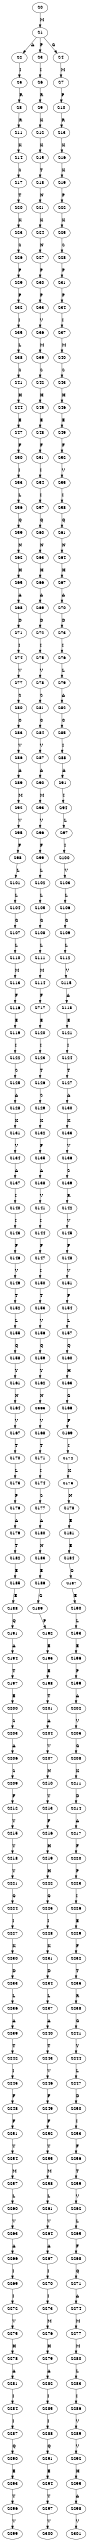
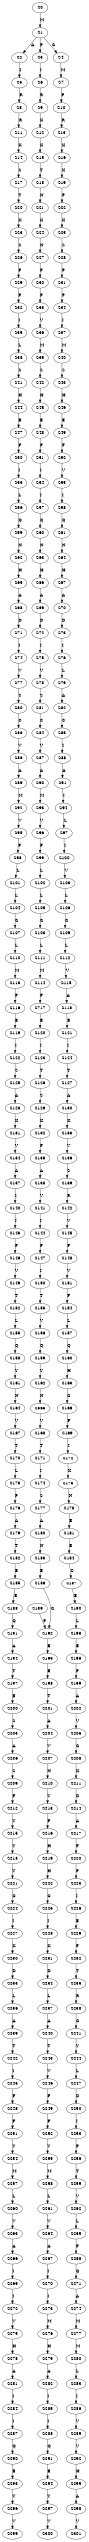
edge "S186" -> "S189": now "S186" -> "S192"
